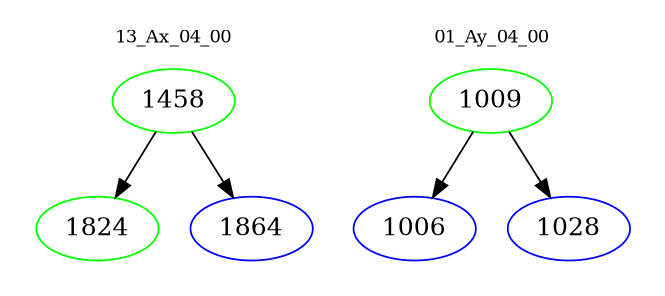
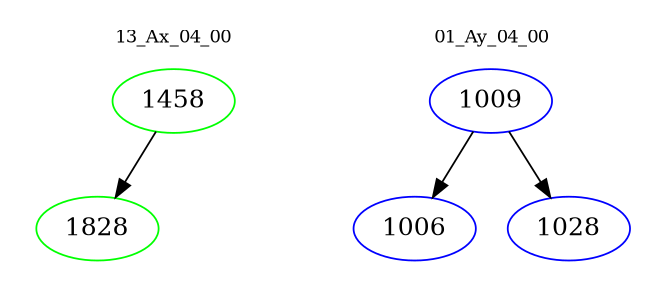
node "1009": color green -> blue
node "1824": label "1824" -> "1828"
node "1864": removed
